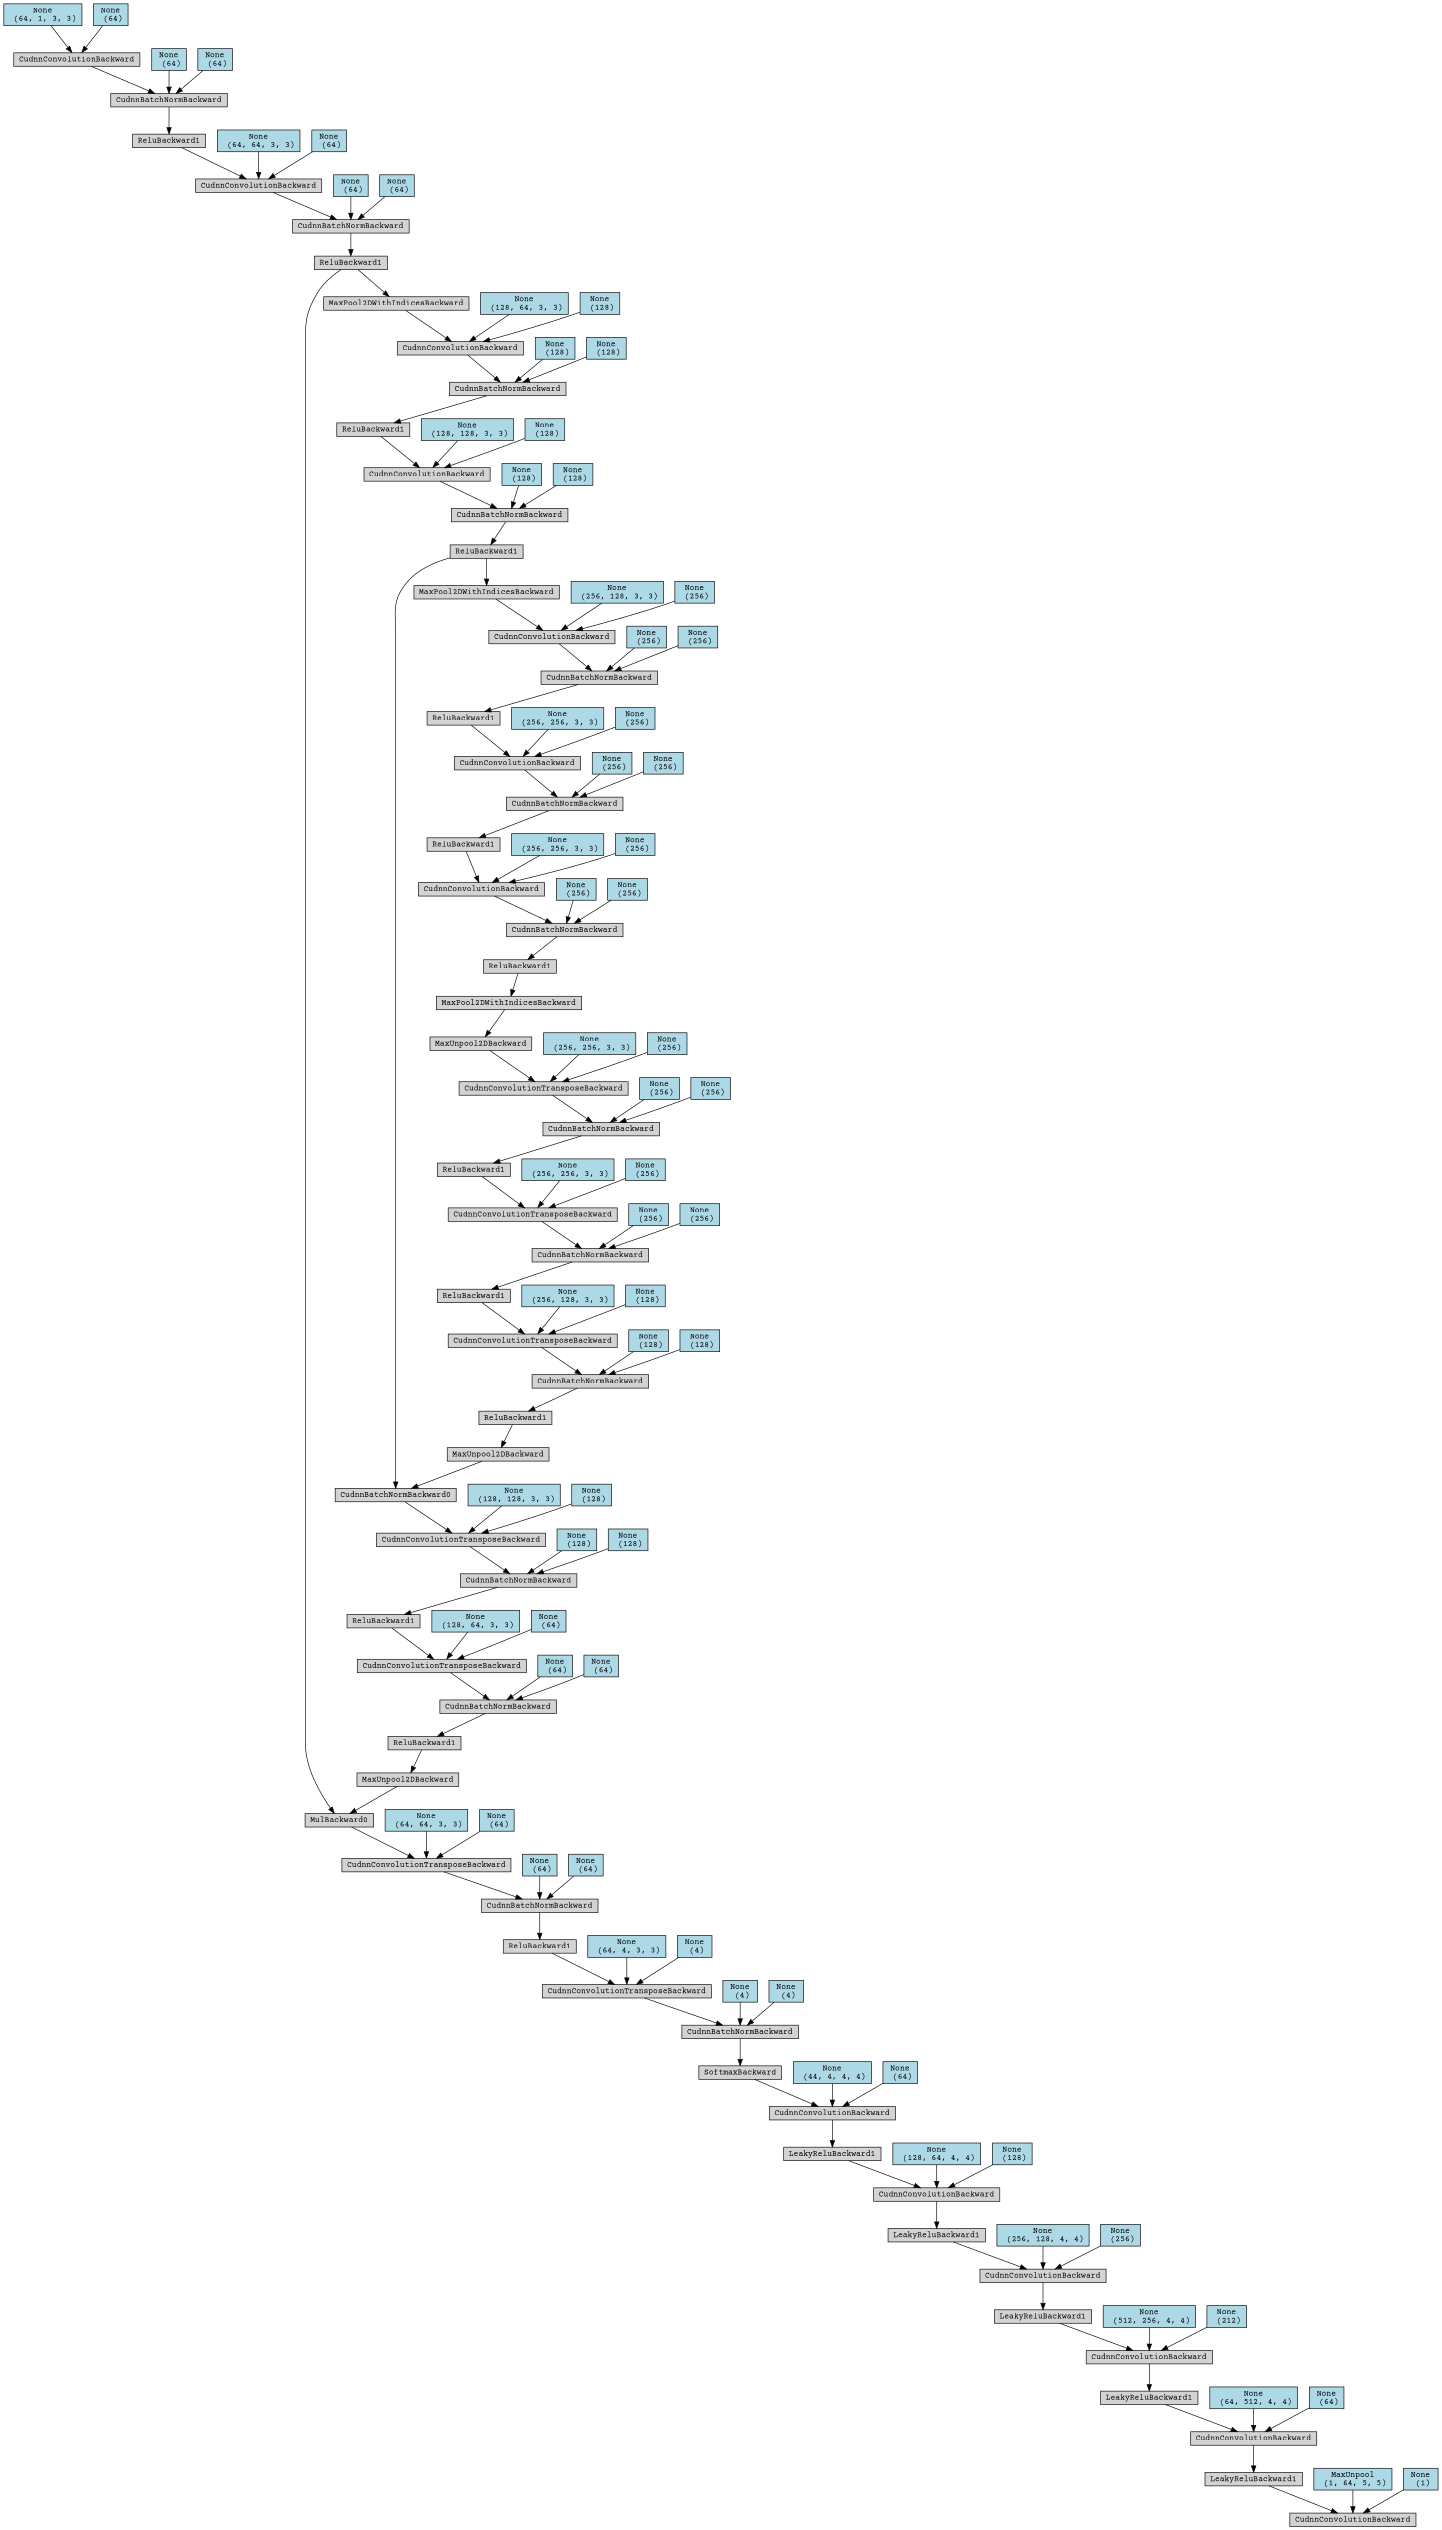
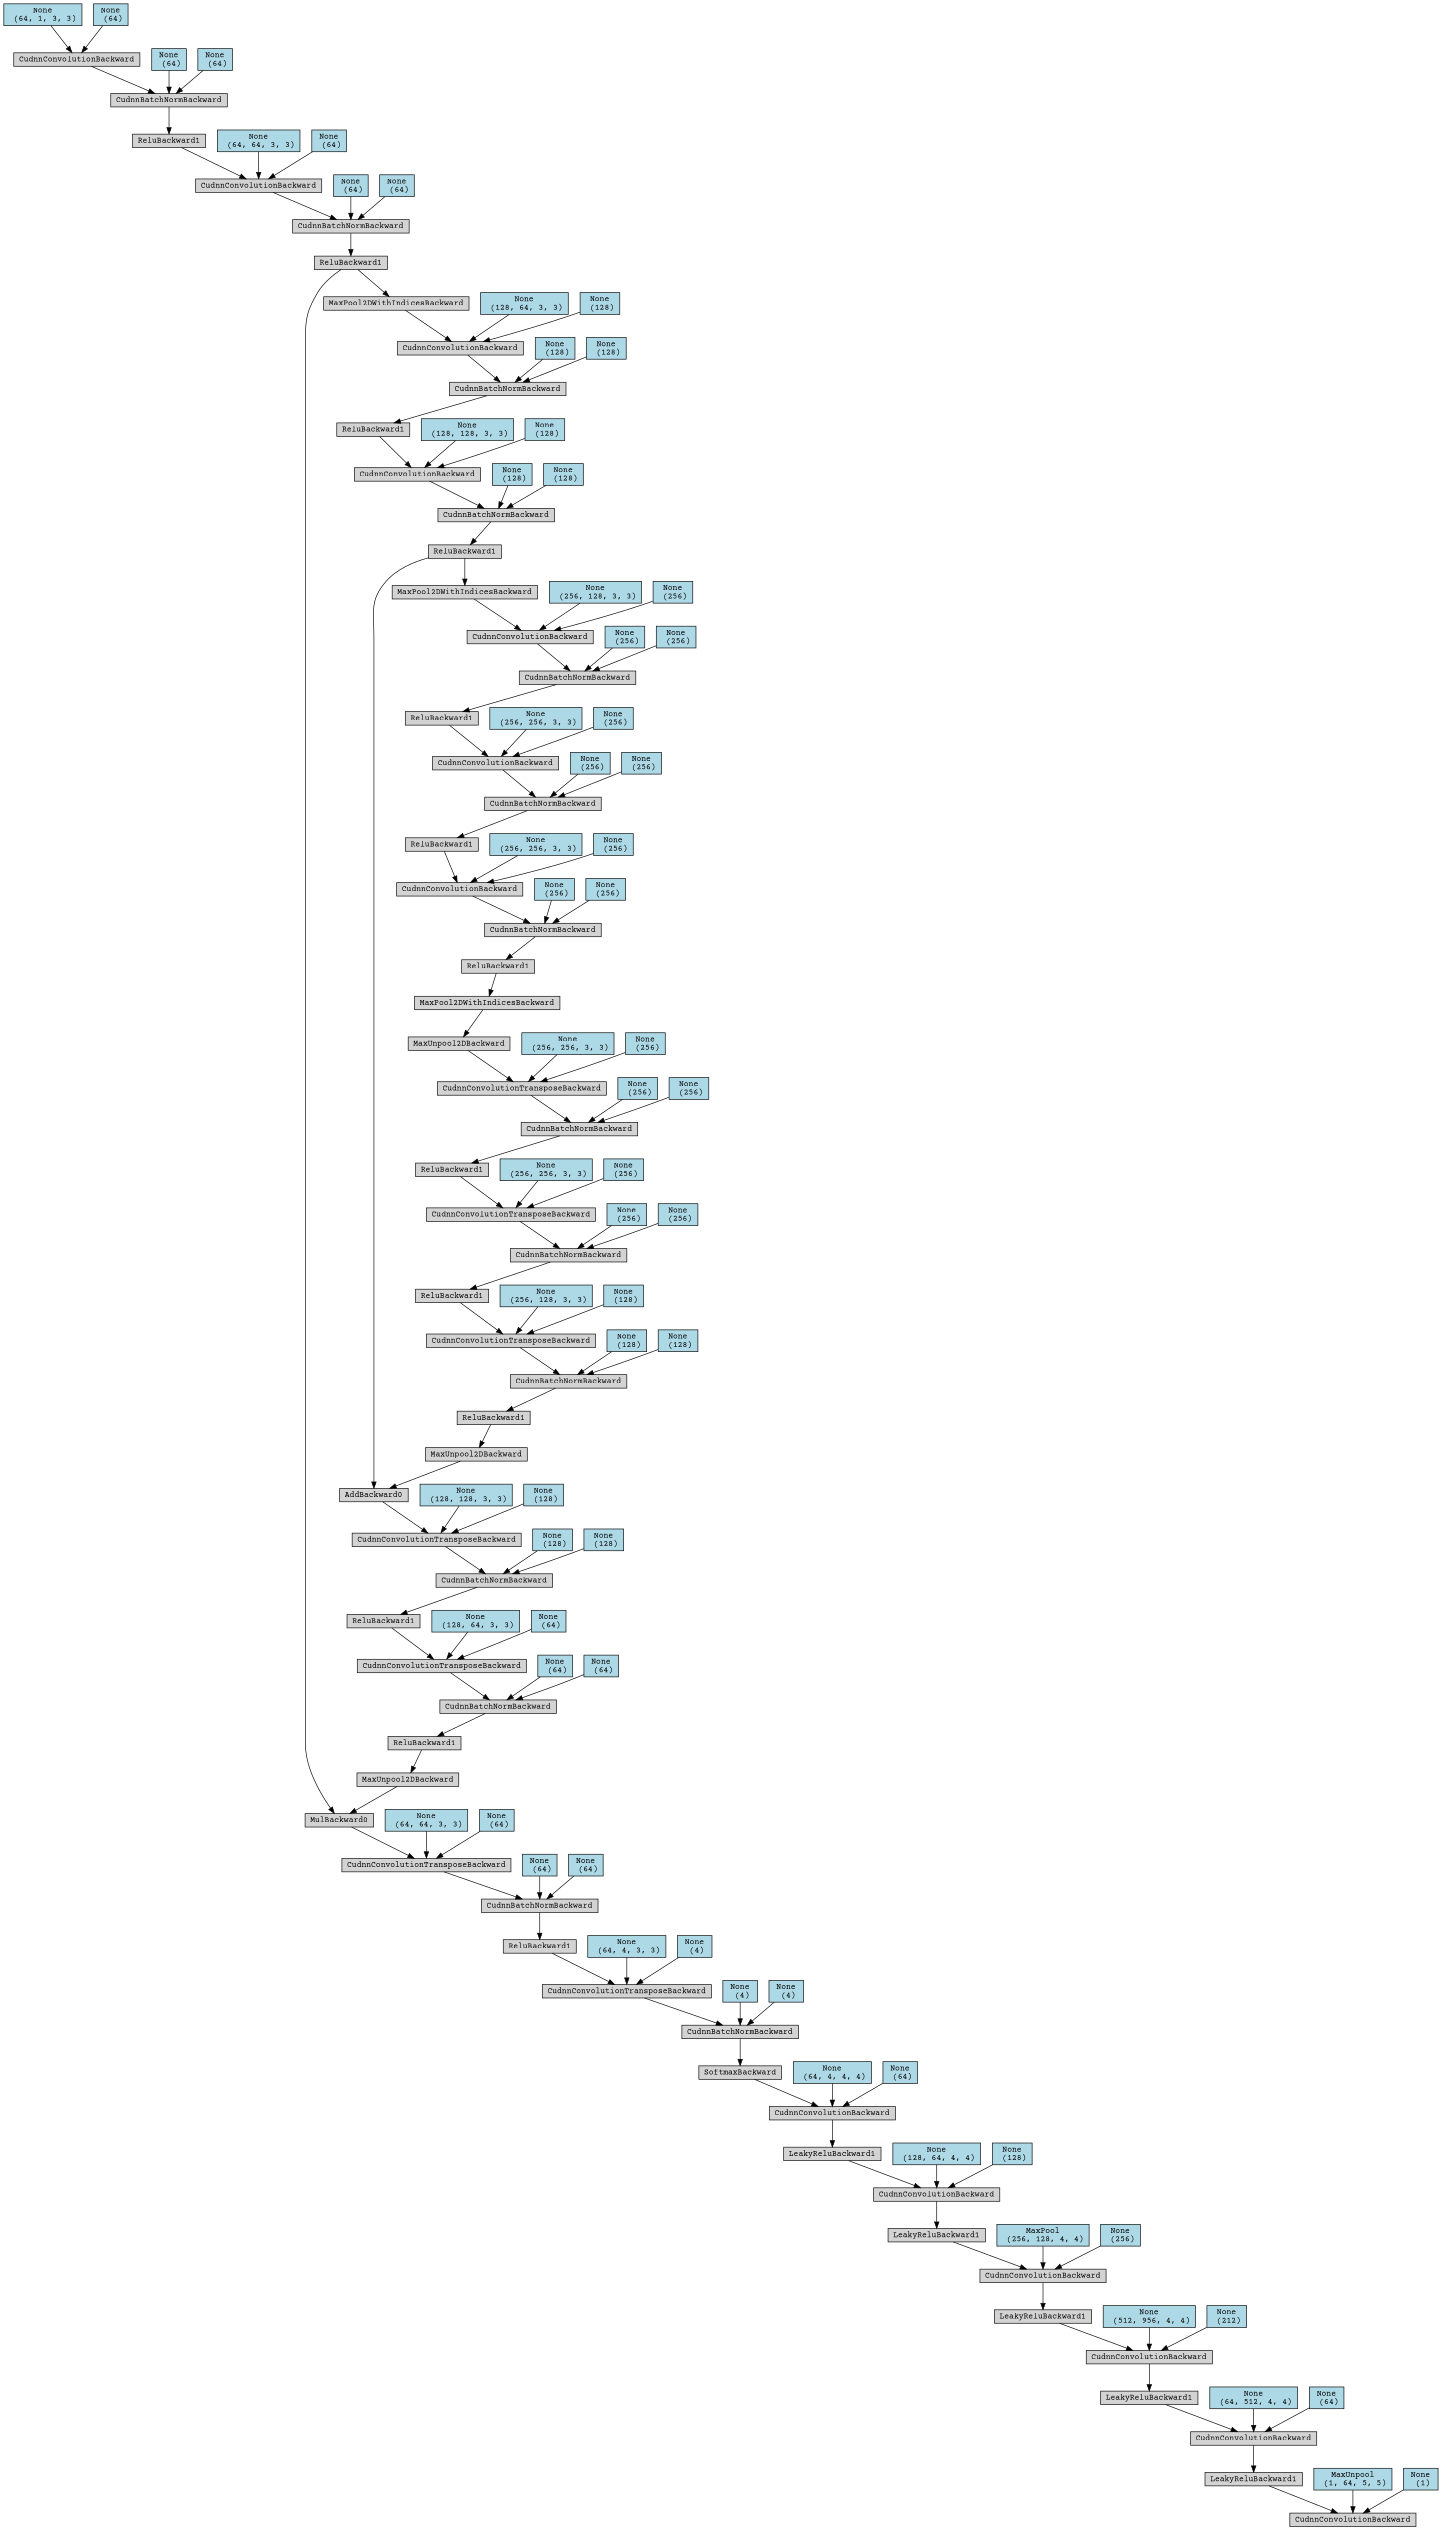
node "CudnnBatchNormBackward0": label "CudnnBatchNormBackward0" -> "AddBackward0"
node "None (44, 4, 4, 4)": label "None (44, 4, 4, 4)" -> "None (64, 4, 4, 4)"
node "None (256, 128, 4, 4)": label "None (256, 128, 4, 4)" -> "MaxPool (256, 128, 4, 4)"
node "None (512, 256, 4, 4)": label "None (512, 256, 4, 4)" -> "None (512, 956, 4, 4)"
